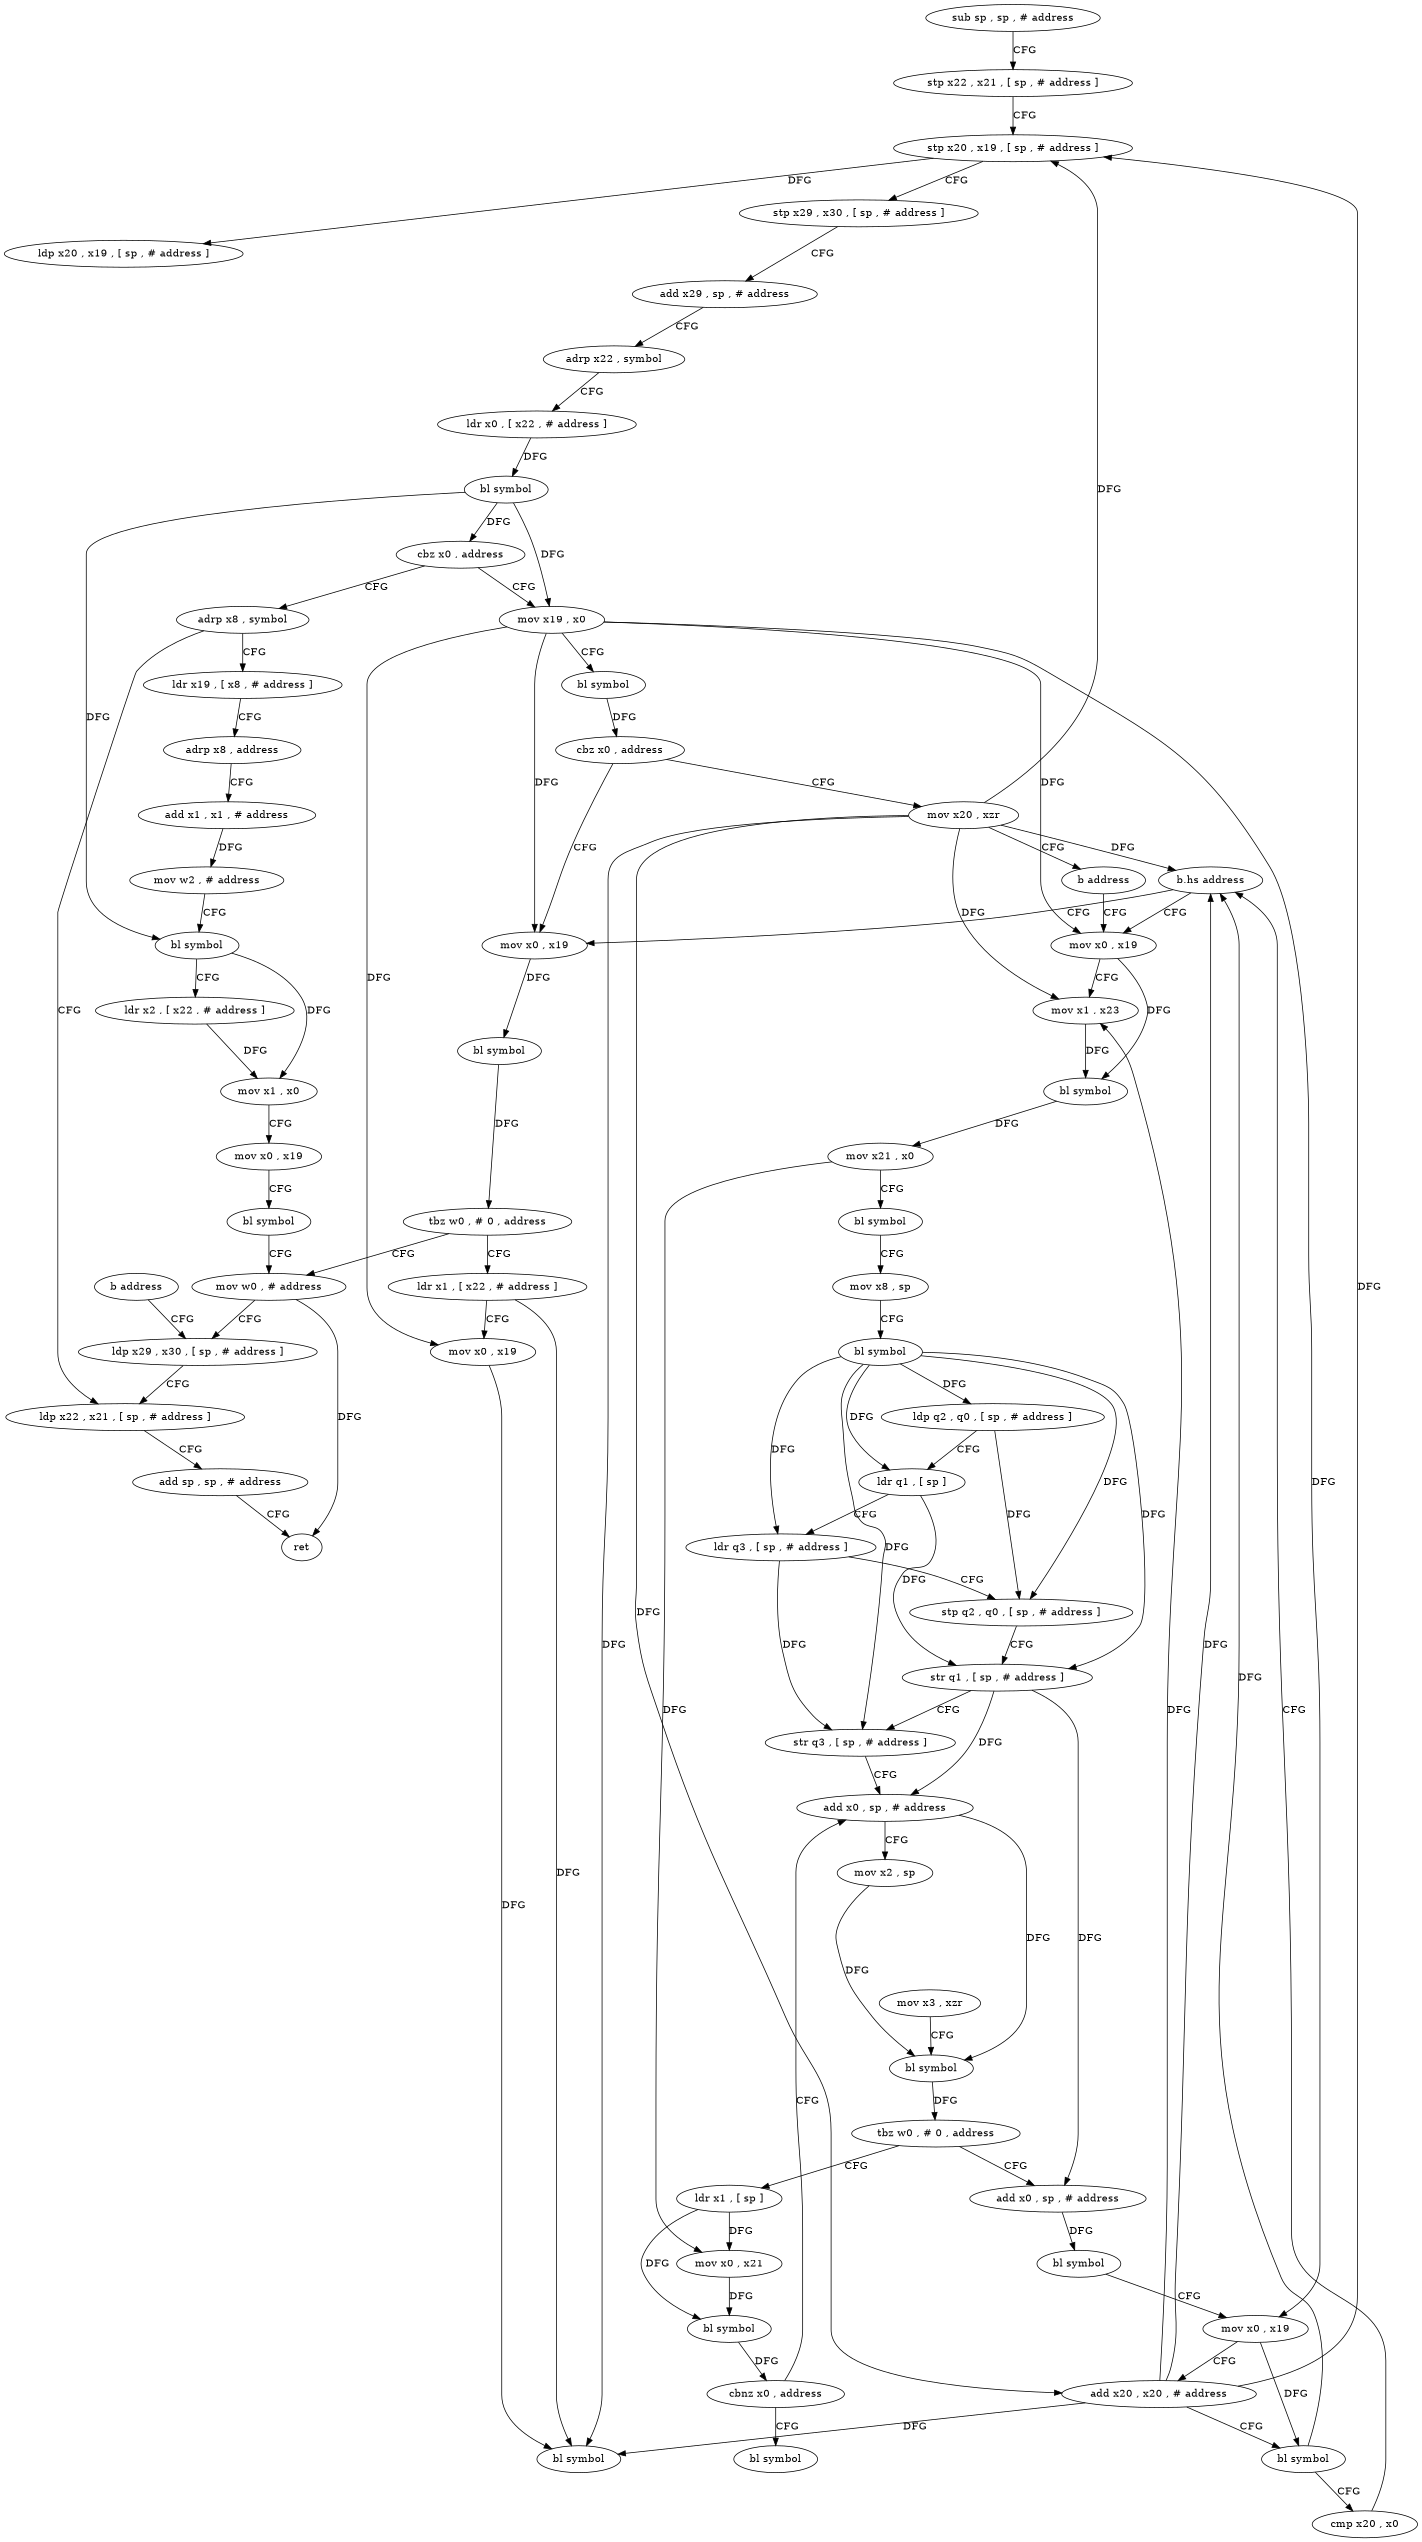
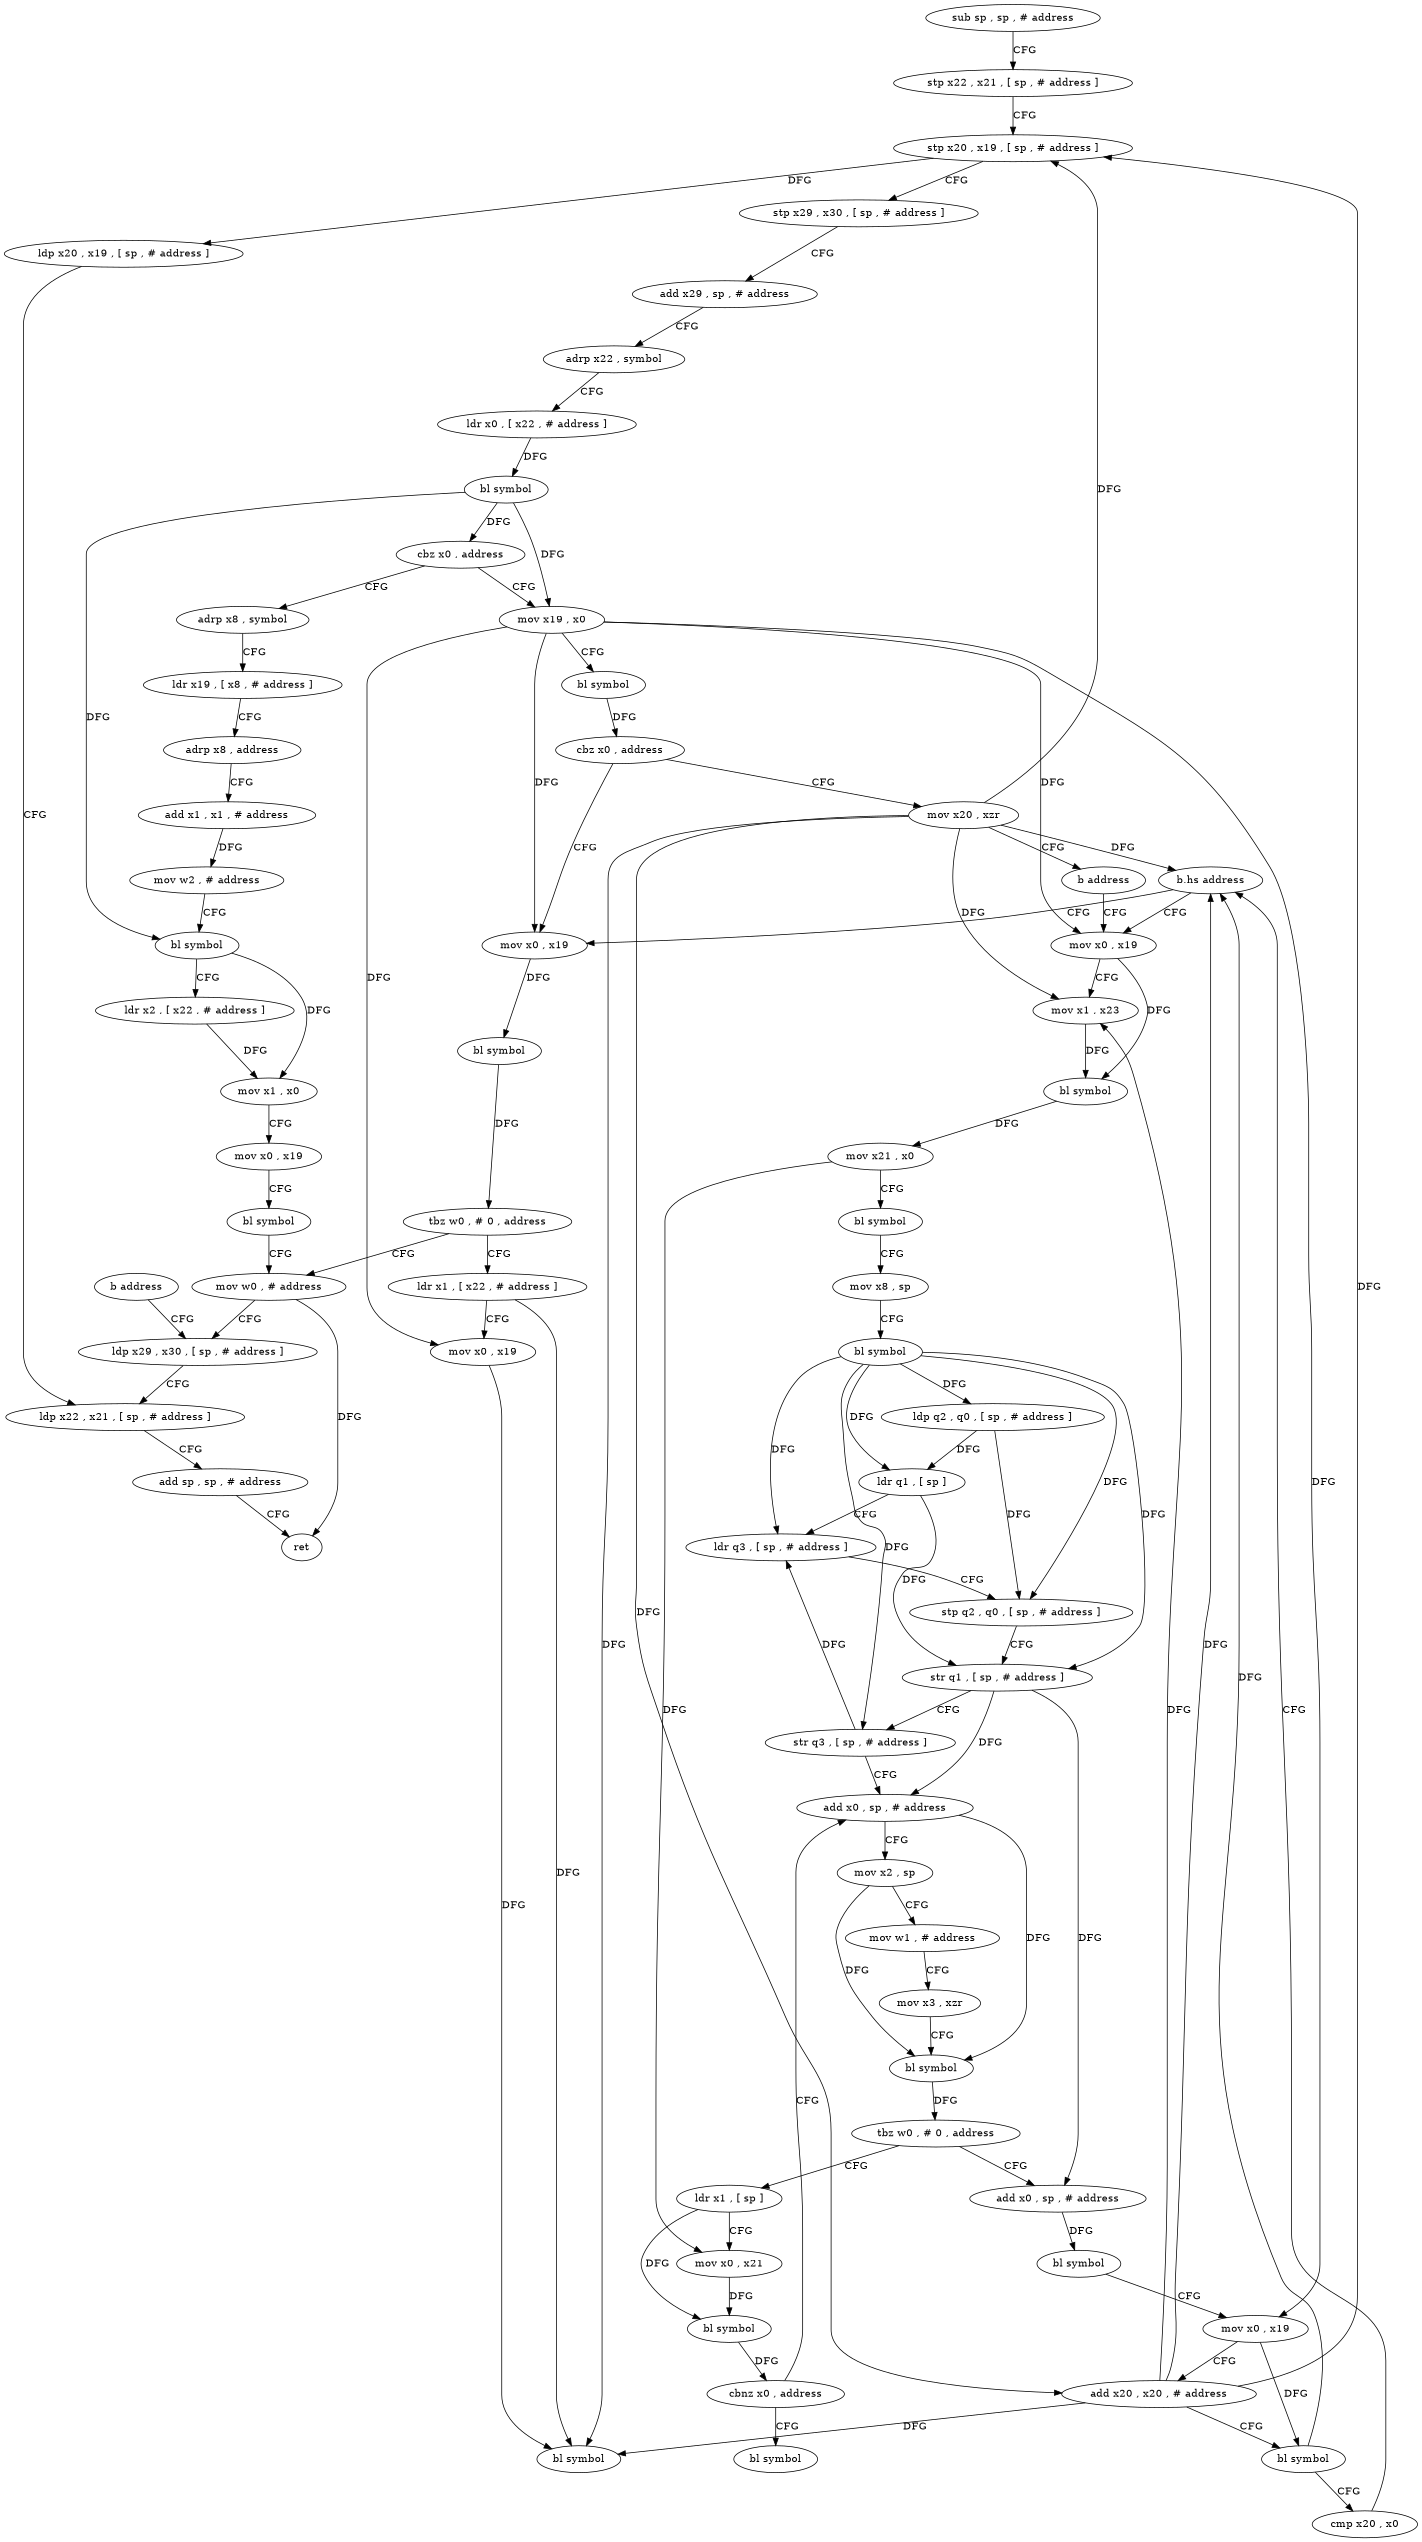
edge "adrp x8 , symbol" -> "ldp x22 , x21 , [ sp , # address ]": now "ldp x20 , x19 , [ sp , # address ]" -> "ldp x22 , x21 , [ sp , # address ]"
edge "ldp q2 , q0 , [ sp , # address ]" -> "ldr q1 , [ sp ]": label "CFG" -> "DFG"
edge "ldr q3 , [ sp , # address ]" -> "str q3 , [ sp , # address ]": reversed
node "mov w1 , # address": added
edge "ldr x1 , [ sp ]" -> "mov x0 , x21": label "DFG" -> "CFG"
